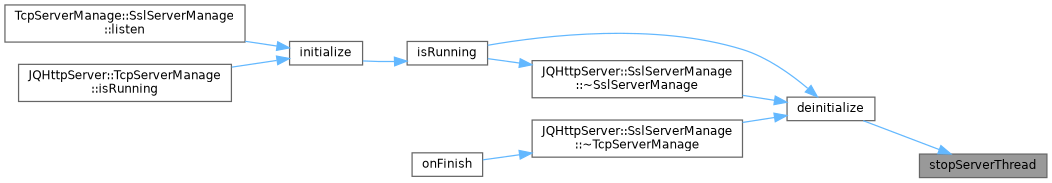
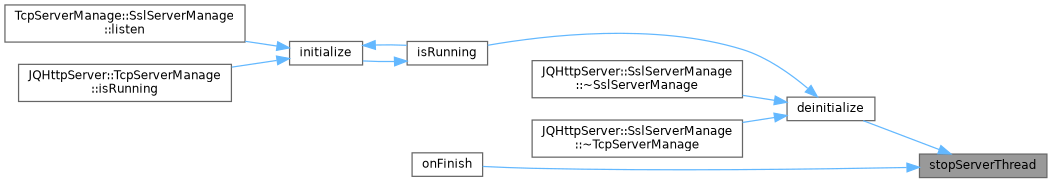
edge "isRunning" -> "JQHttpServer::SslServerManage ::~SslServerManage": now "isRunning" -> "initialize"
edge "onFinish" -> "JQHttpServer::SslServerManage ::~TcpServerManage": now "onFinish" -> "stopServerThread"
